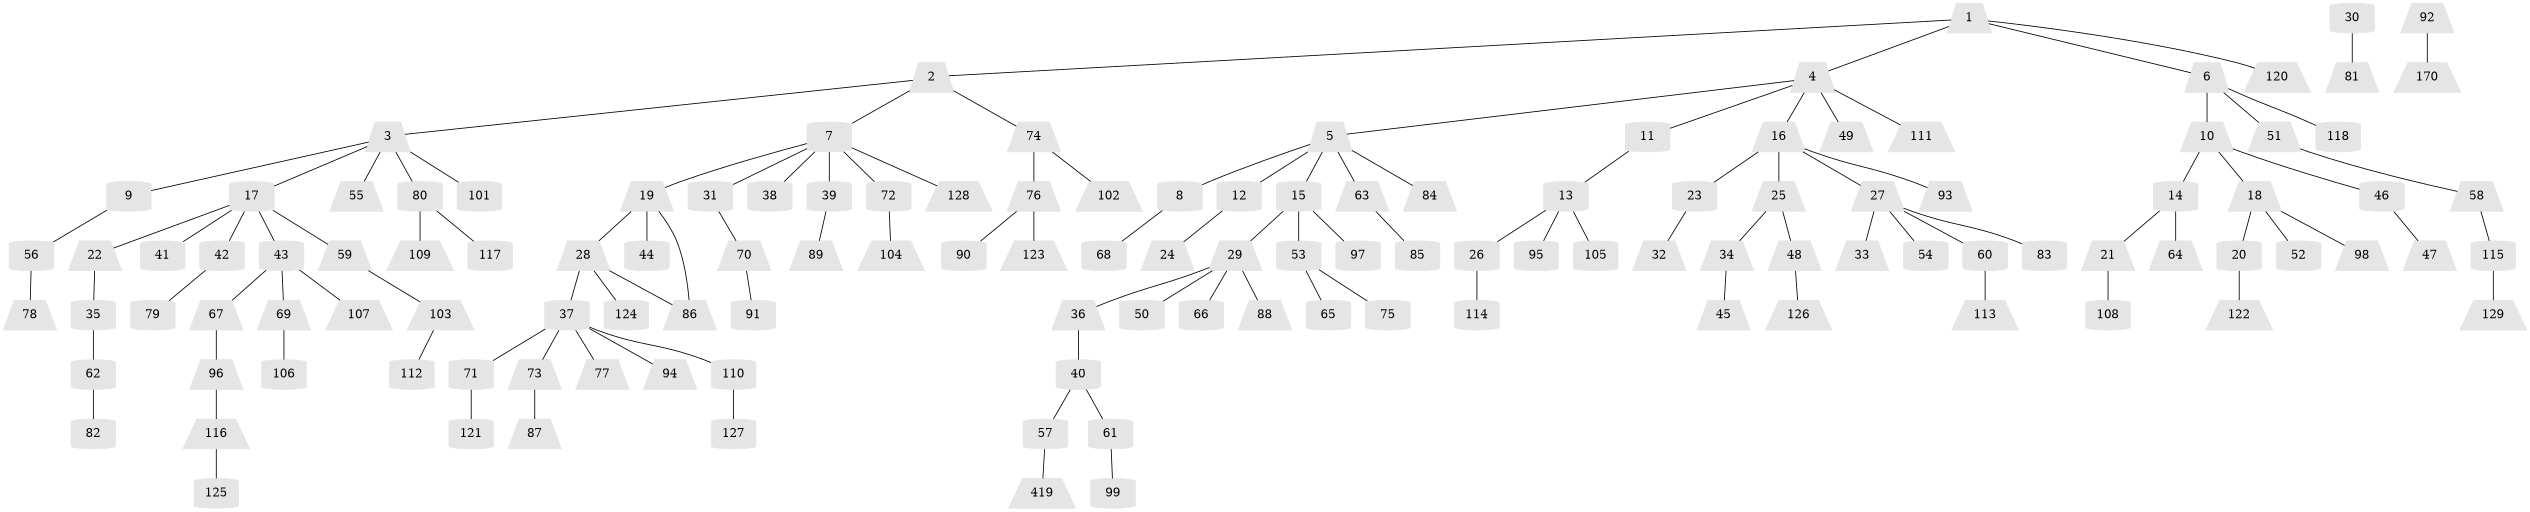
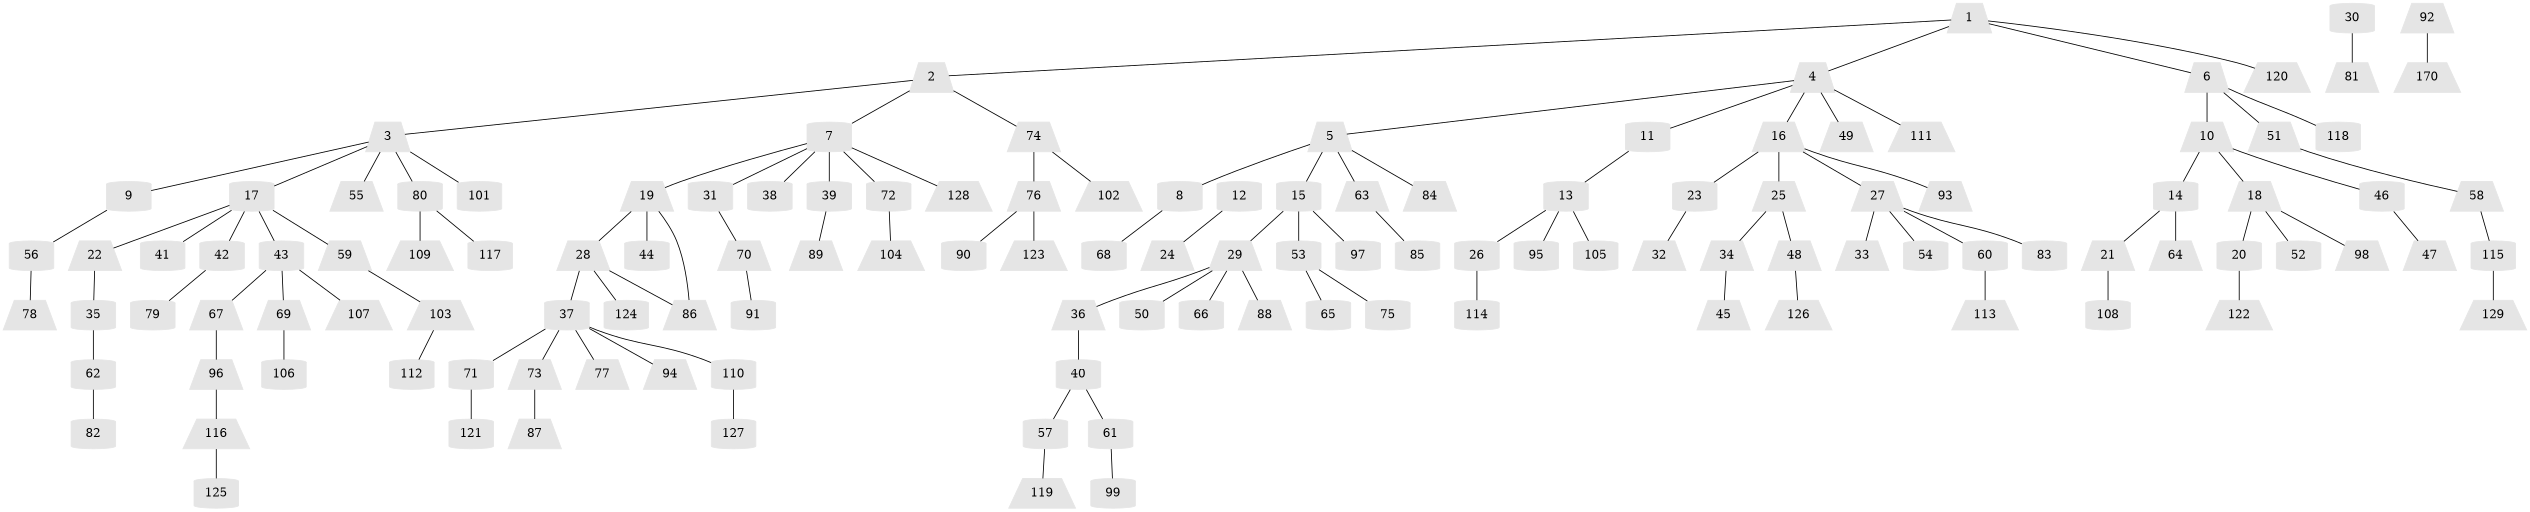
edge "5" -- "12": removed
node "419": label "419" -> "119"
